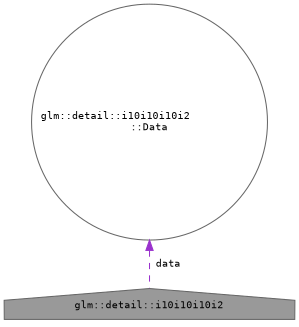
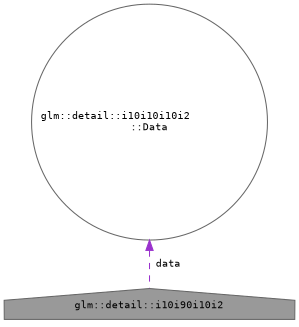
node "glm::detail::i10i10i10i2": label "glm::detail::i10i10i10i2" -> "glm::detail::i10i90i10i2"
